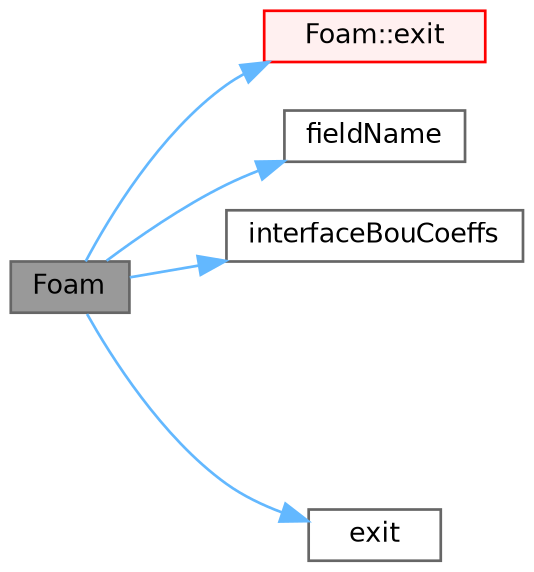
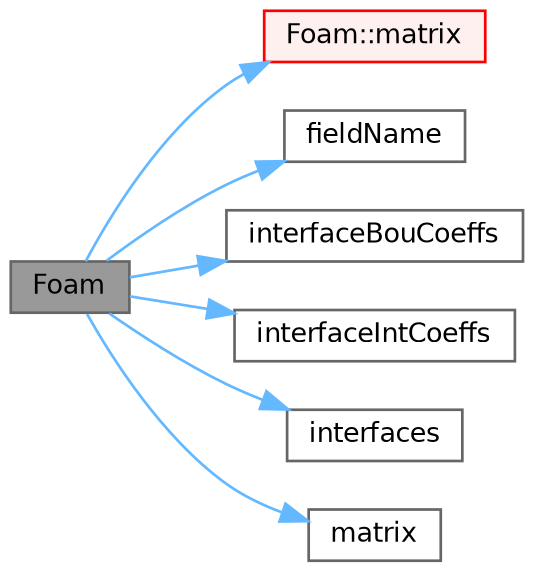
node "Foam::exit": label "Foam::exit" -> "Foam::matrix"
node "interfaceIntCoeffs": added
node "interfaces": added
node "exit": label "exit" -> "matrix"
